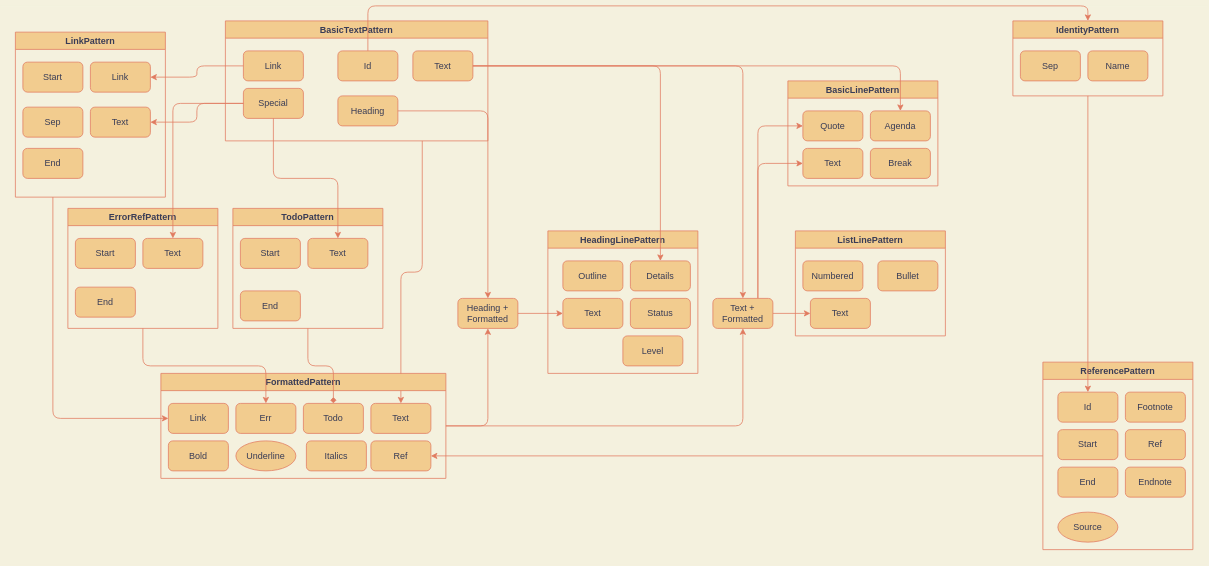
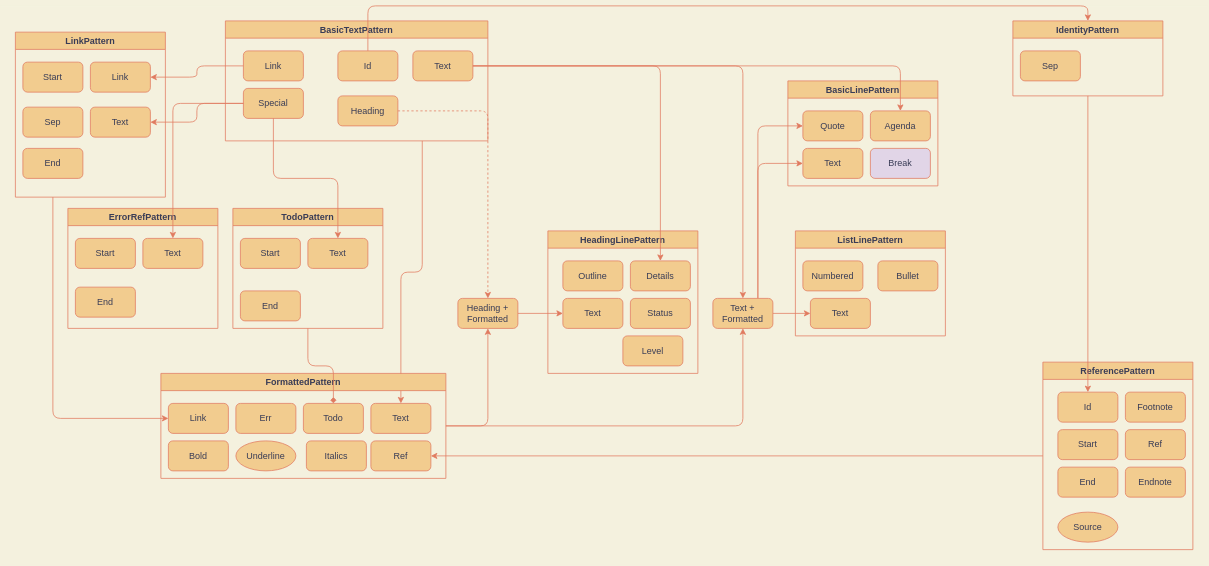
node "Name": removed
node "Break": fillcolor #f2cc8f -> #e1d5e7
edge "Heading" -> "Heading + Formatted": style solid -> dashed
edge "ErrorRefPattern" -> "Err": removed
